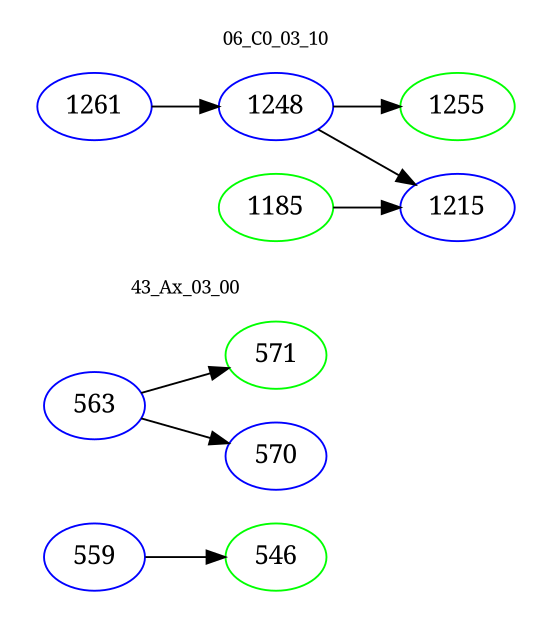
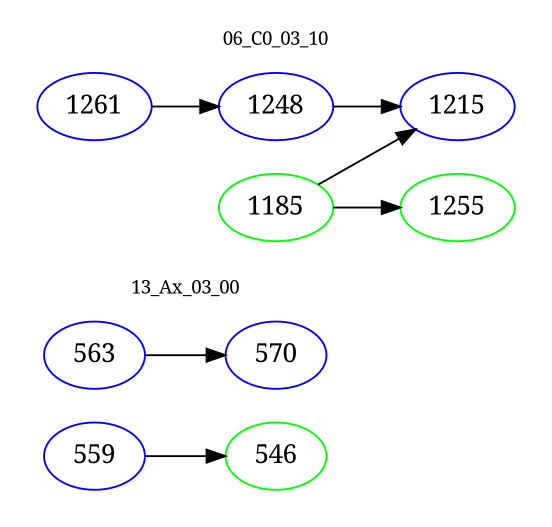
edge "1248" -> "1255": now "1185" -> "1255"
cluster "43_Ax_03_00": label "43_Ax_03_00" -> "13_Ax_03_00"
node "571": removed
